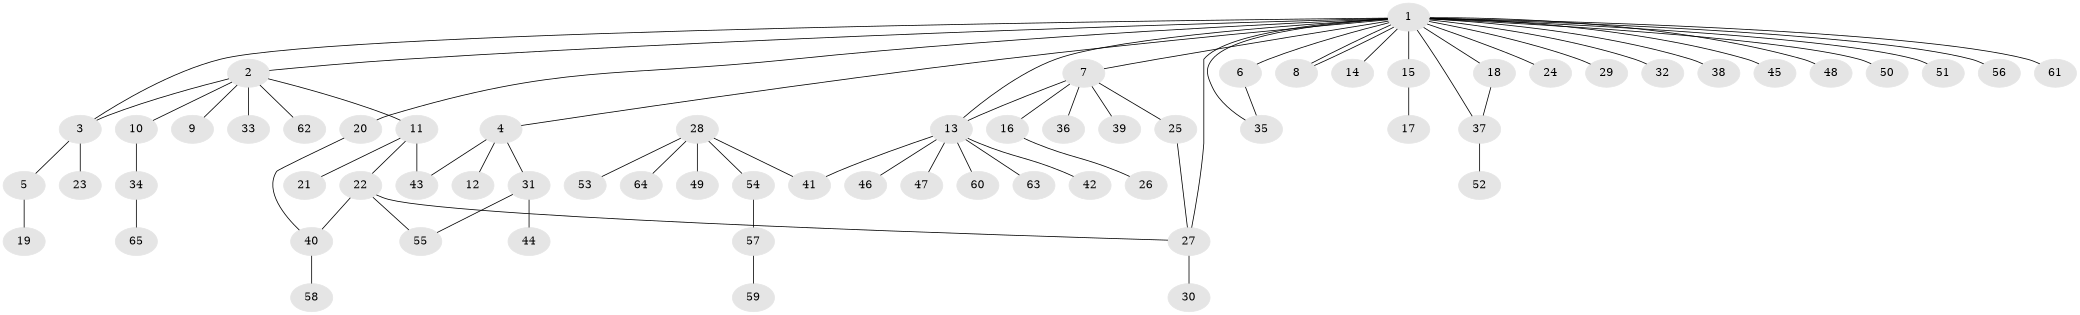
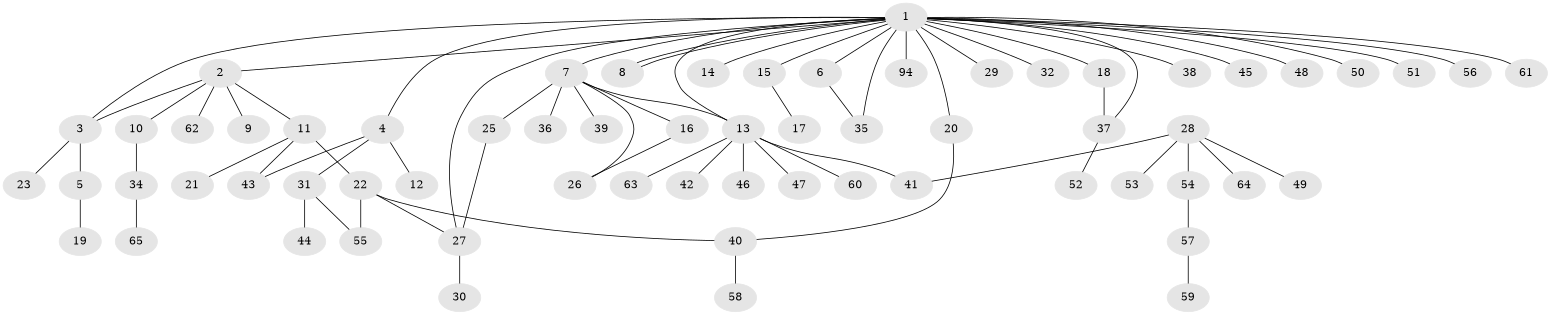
node "24": label "24" -> "94"
edge "7" -- "26": added
node "33": removed
